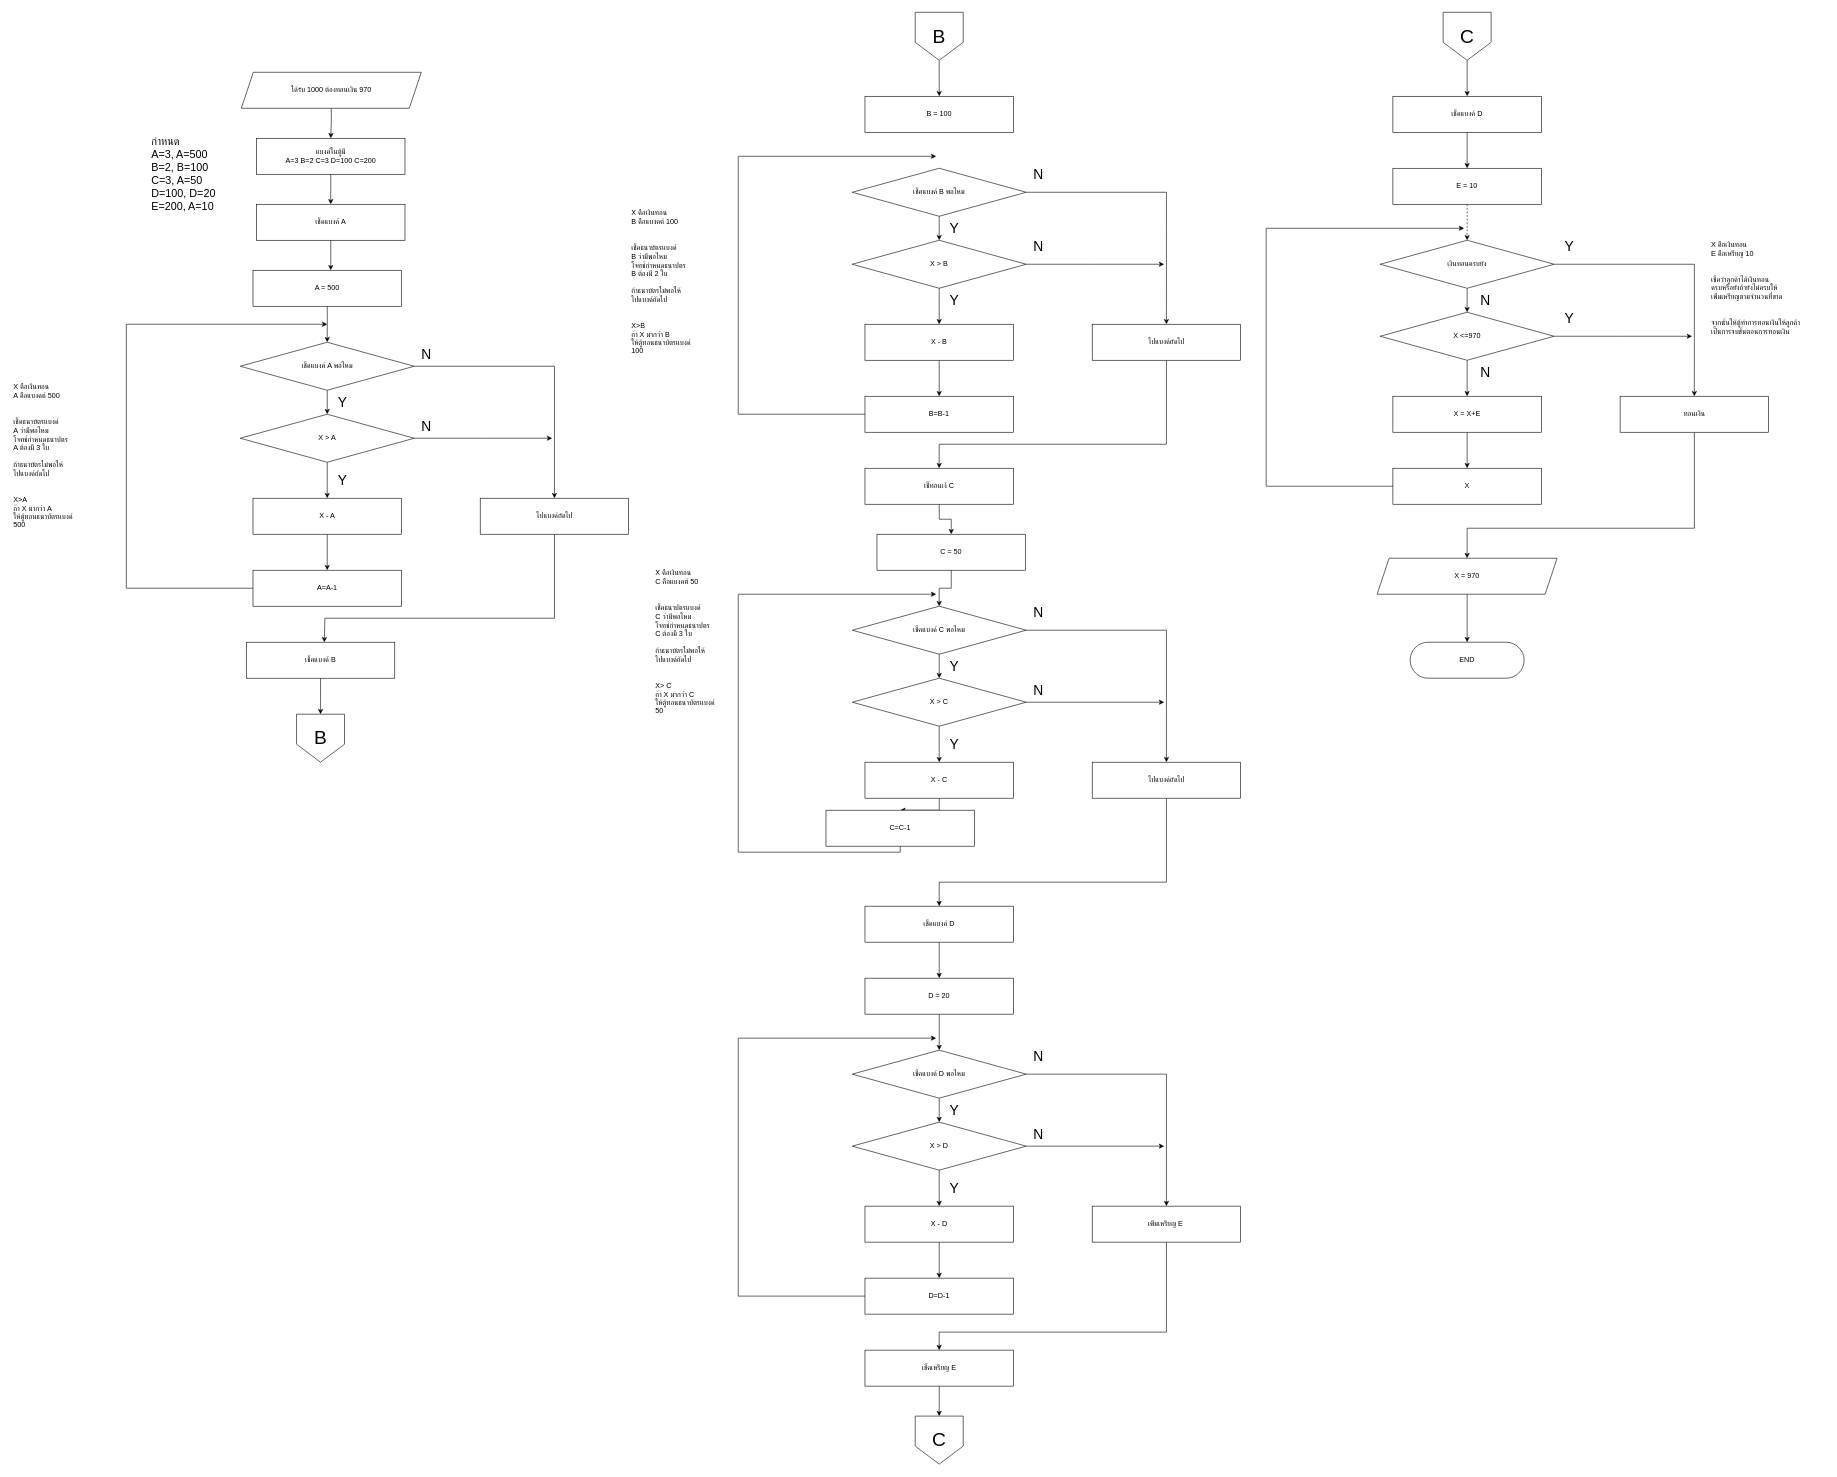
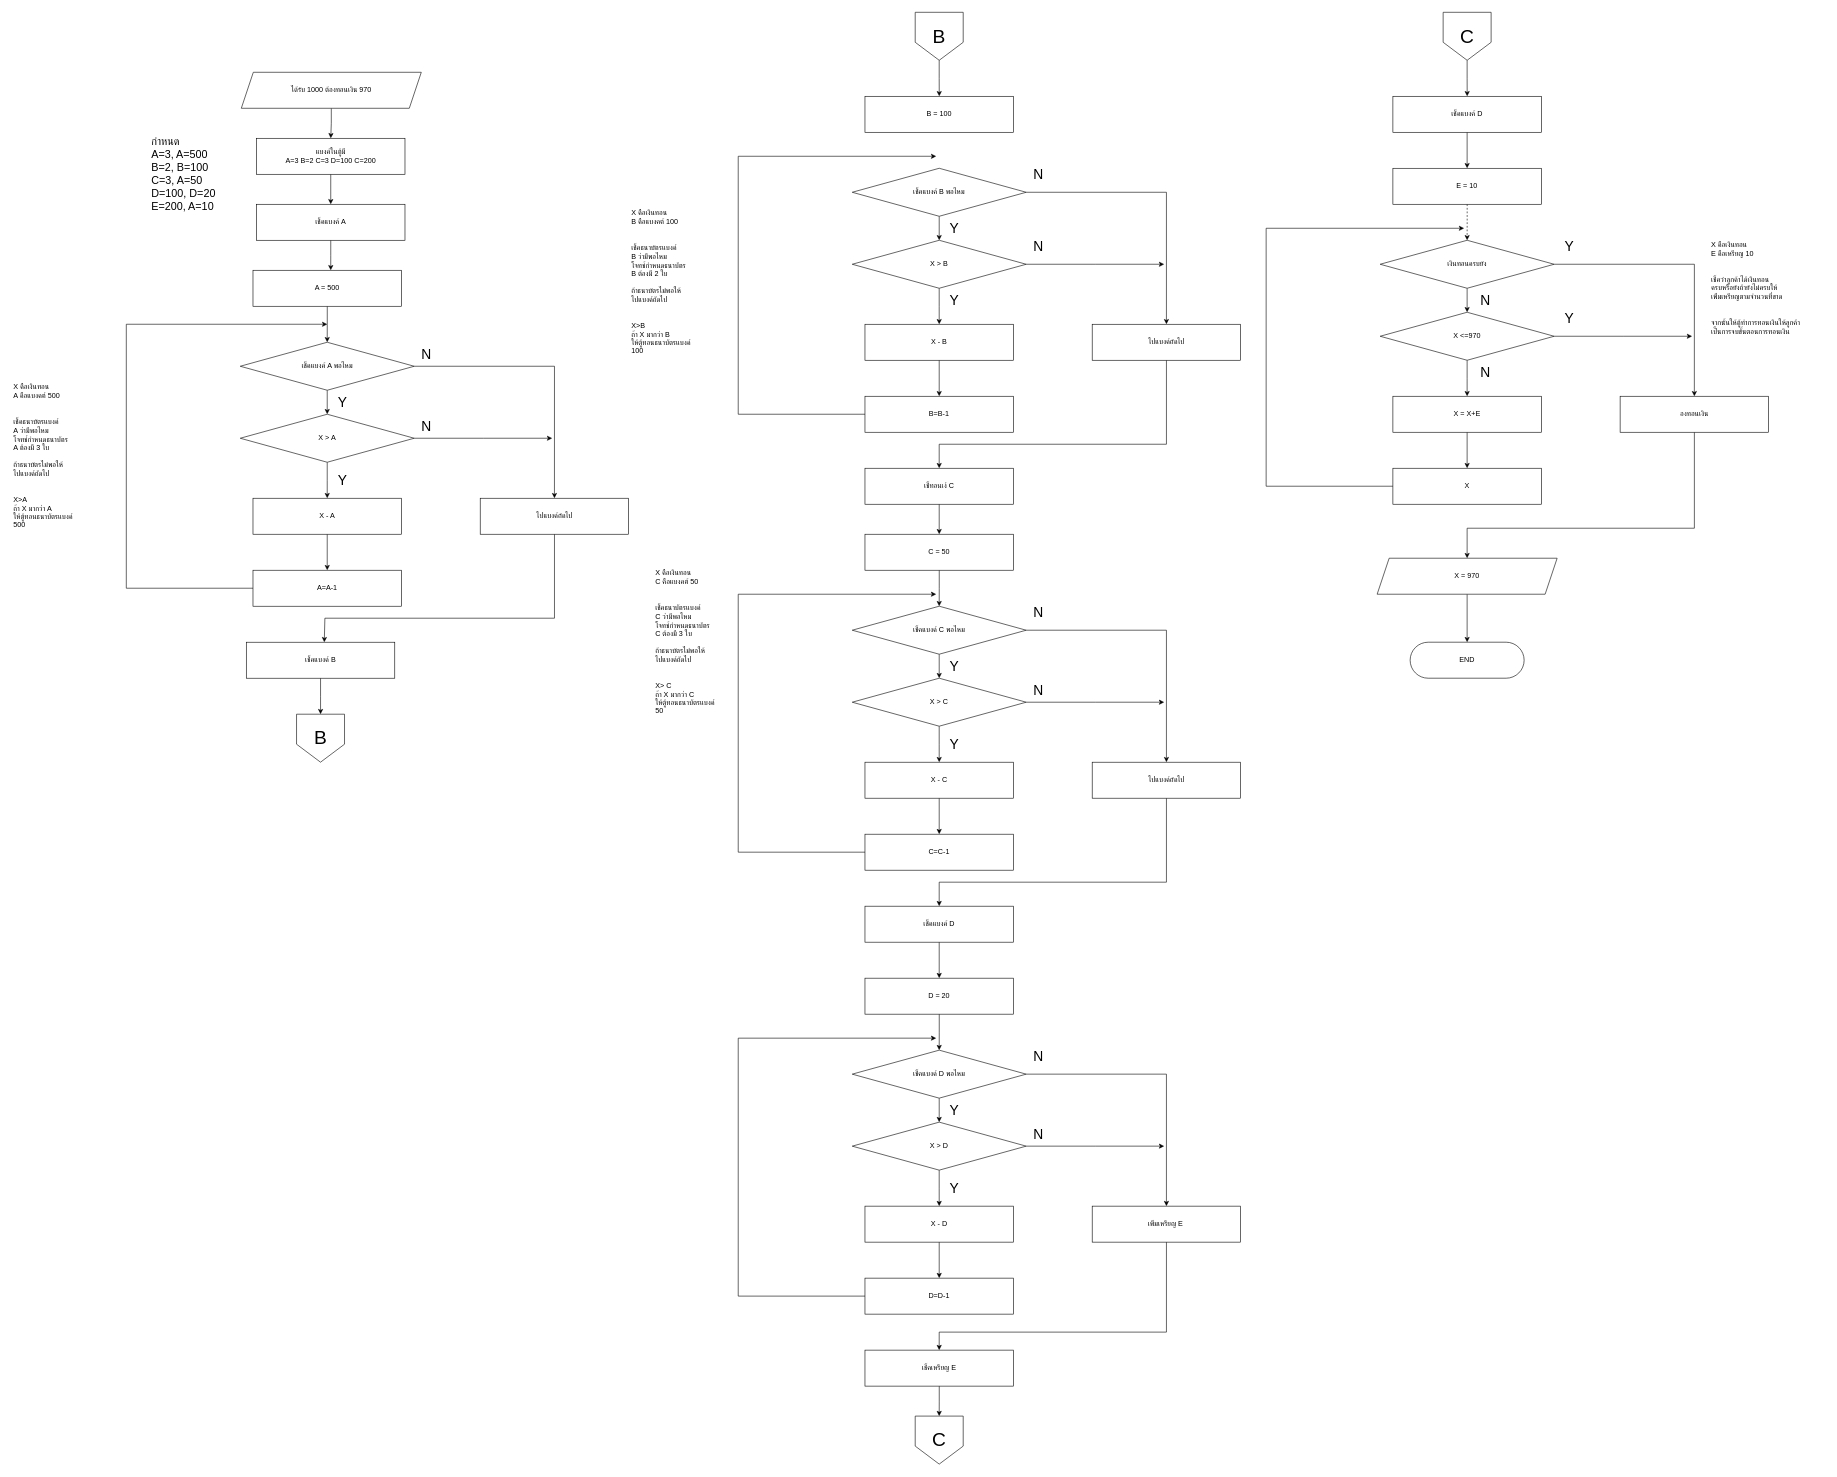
node "ทอนเงิน": label "ทอนเงิน" -> "องทอนเงิน"
node "C = 50": moved (951, 552) -> (939, 552)
node "C=C-1": moved (900, 828) -> (939, 852)
